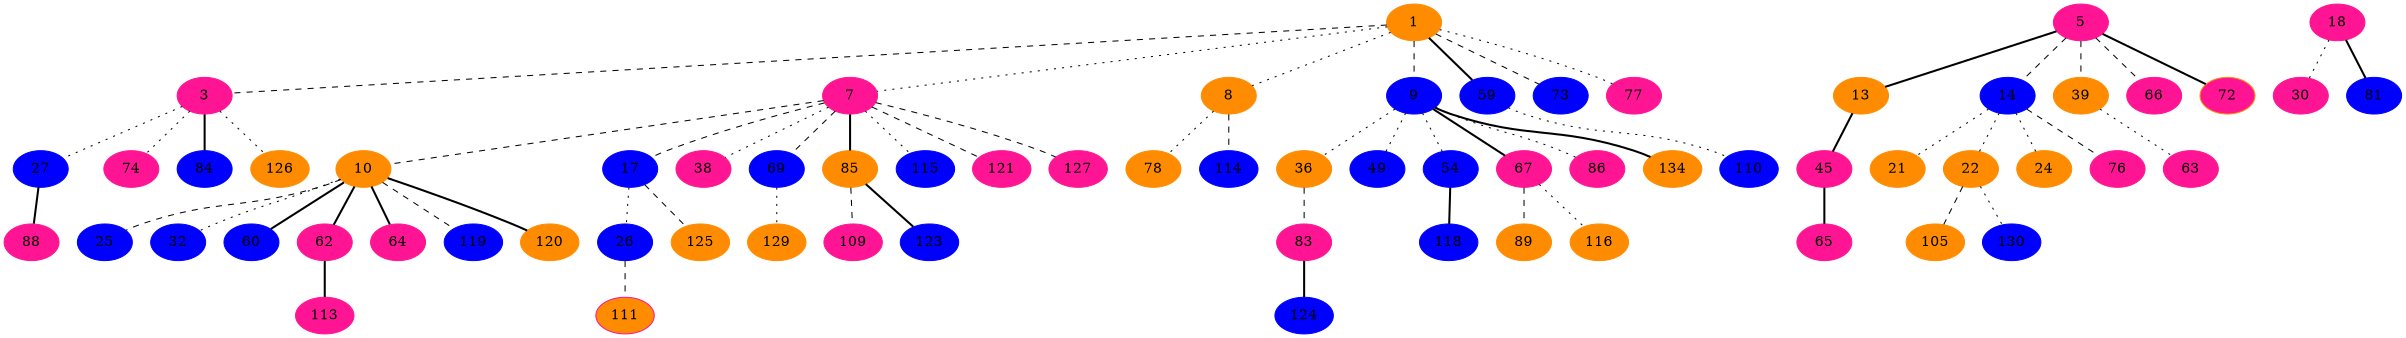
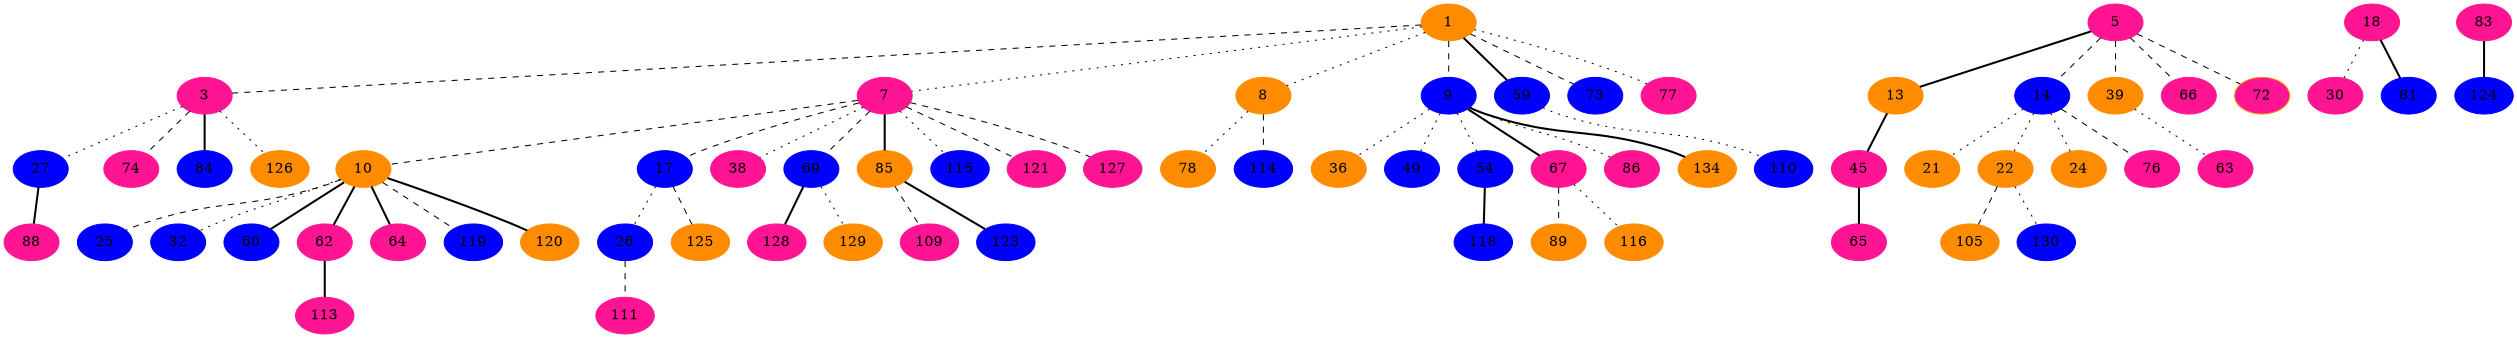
edge "5" -- "72": style bold -> dashed
edge "3" -- "74": style dotted -> dashed
edge "36" -- "83": removed
node "128": added
node "111": fillcolor darkorange -> deeppink
